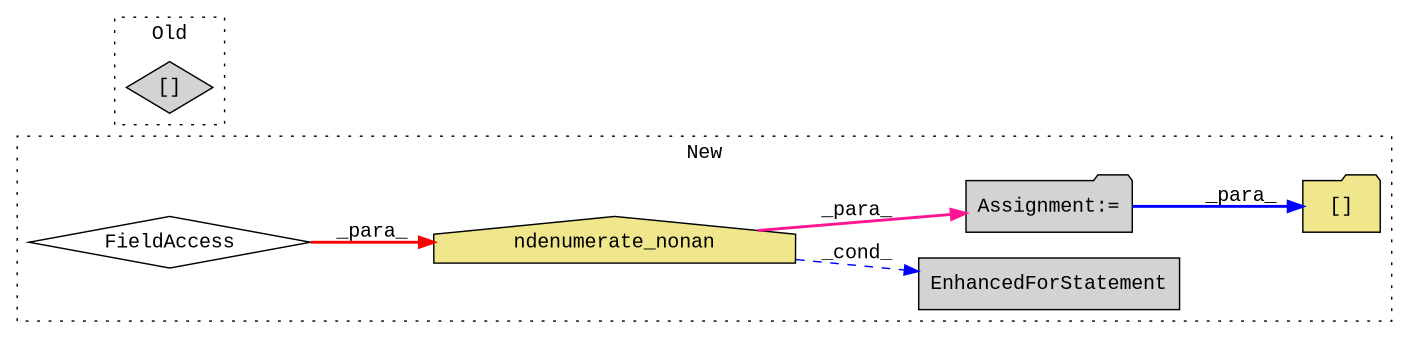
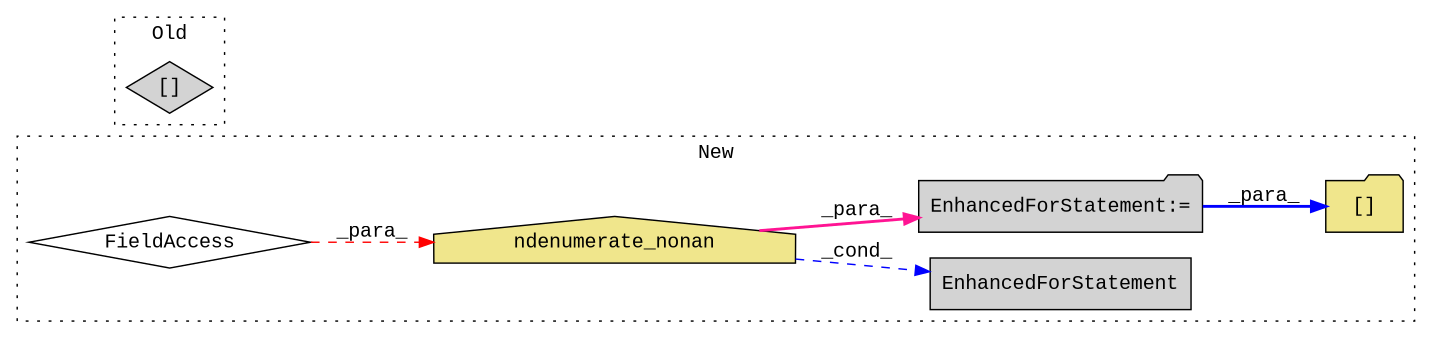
node "Assignment:=": label "Assignment:=" -> "EnhancedForStatement:="
edge "FieldAccess" -> "ndenumerate_nonan": style bold -> dashed
